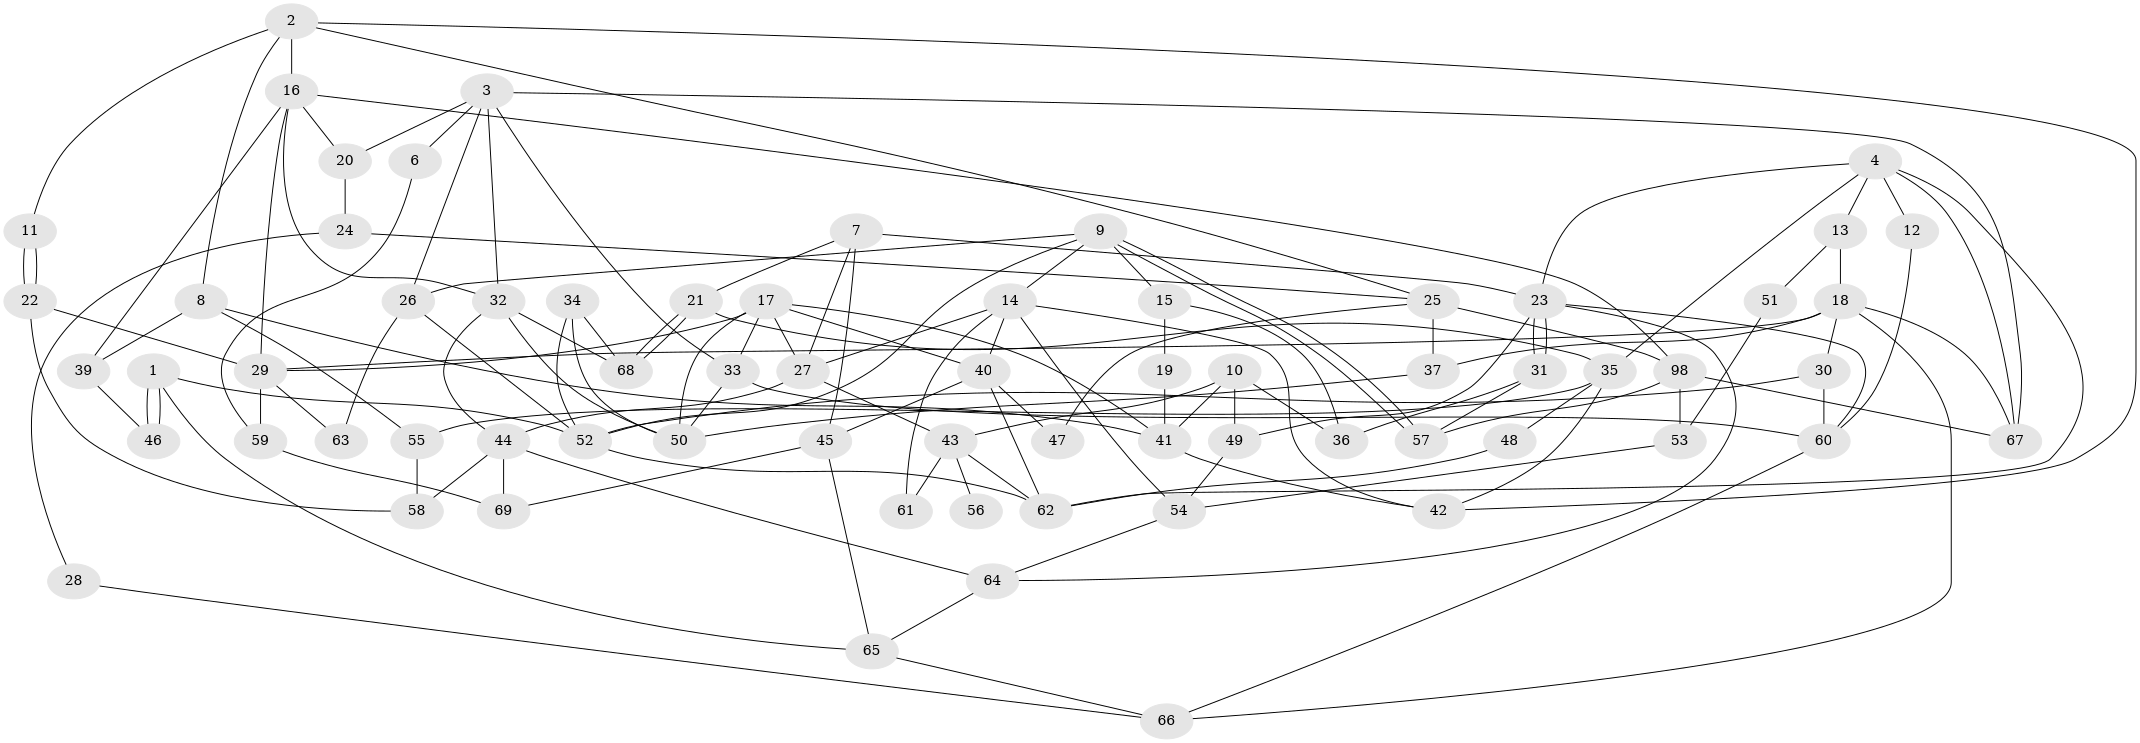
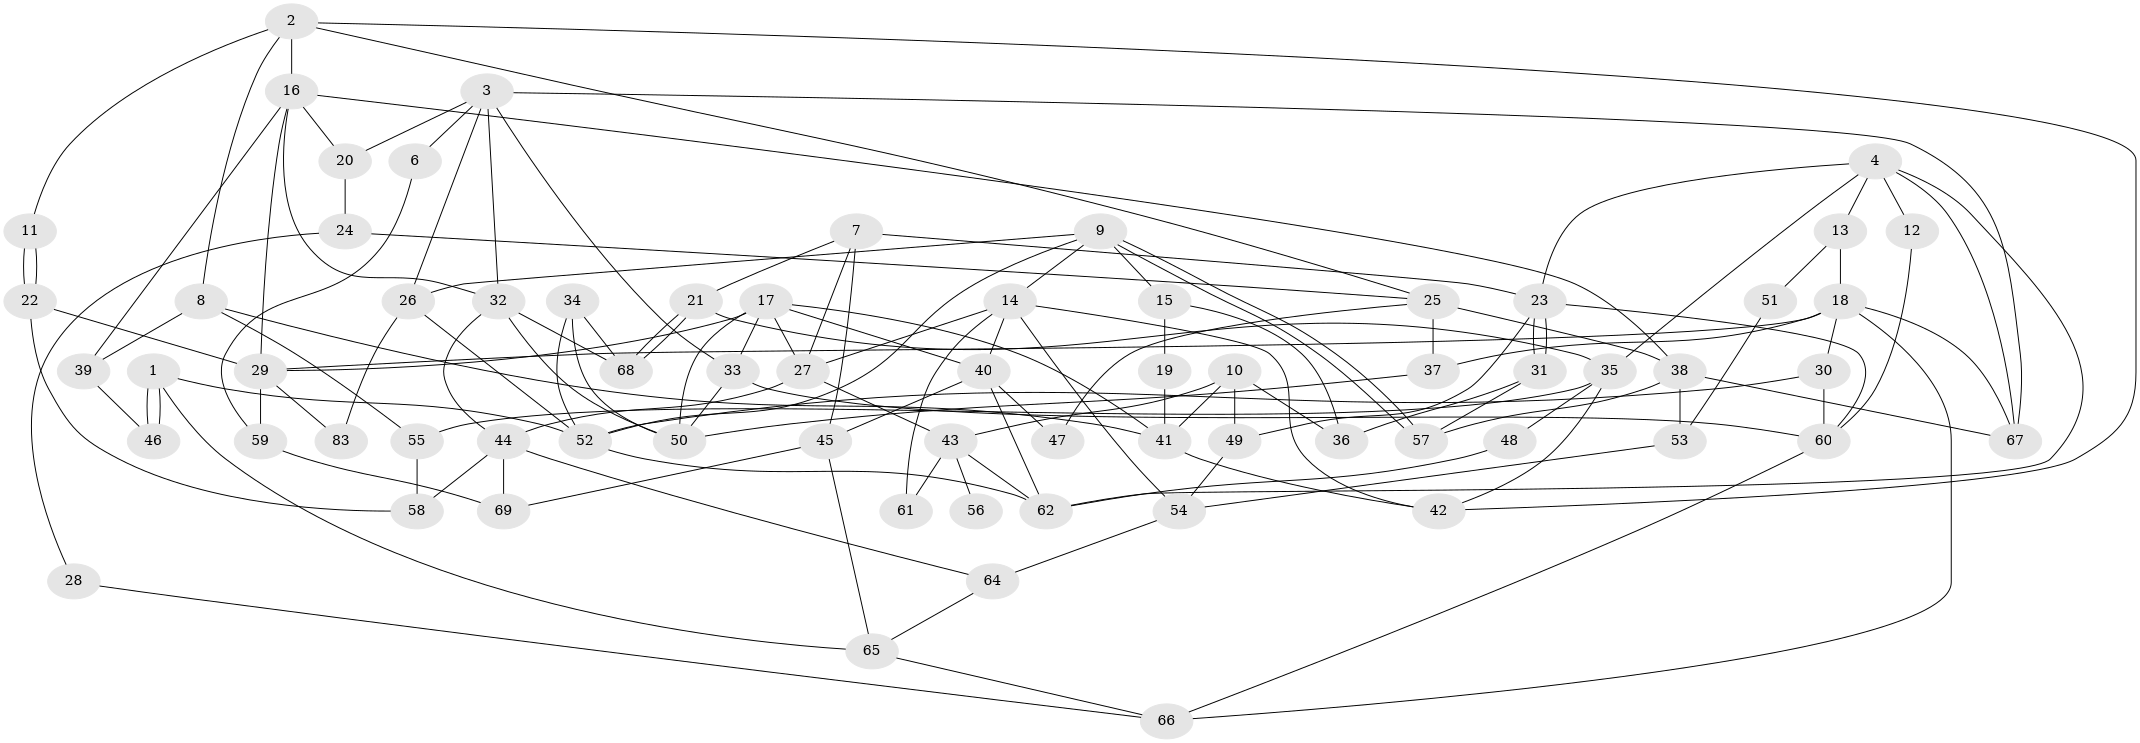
node "98": label "98" -> "38"
node "63": label "63" -> "83"
edge "23" -- "64": removed
